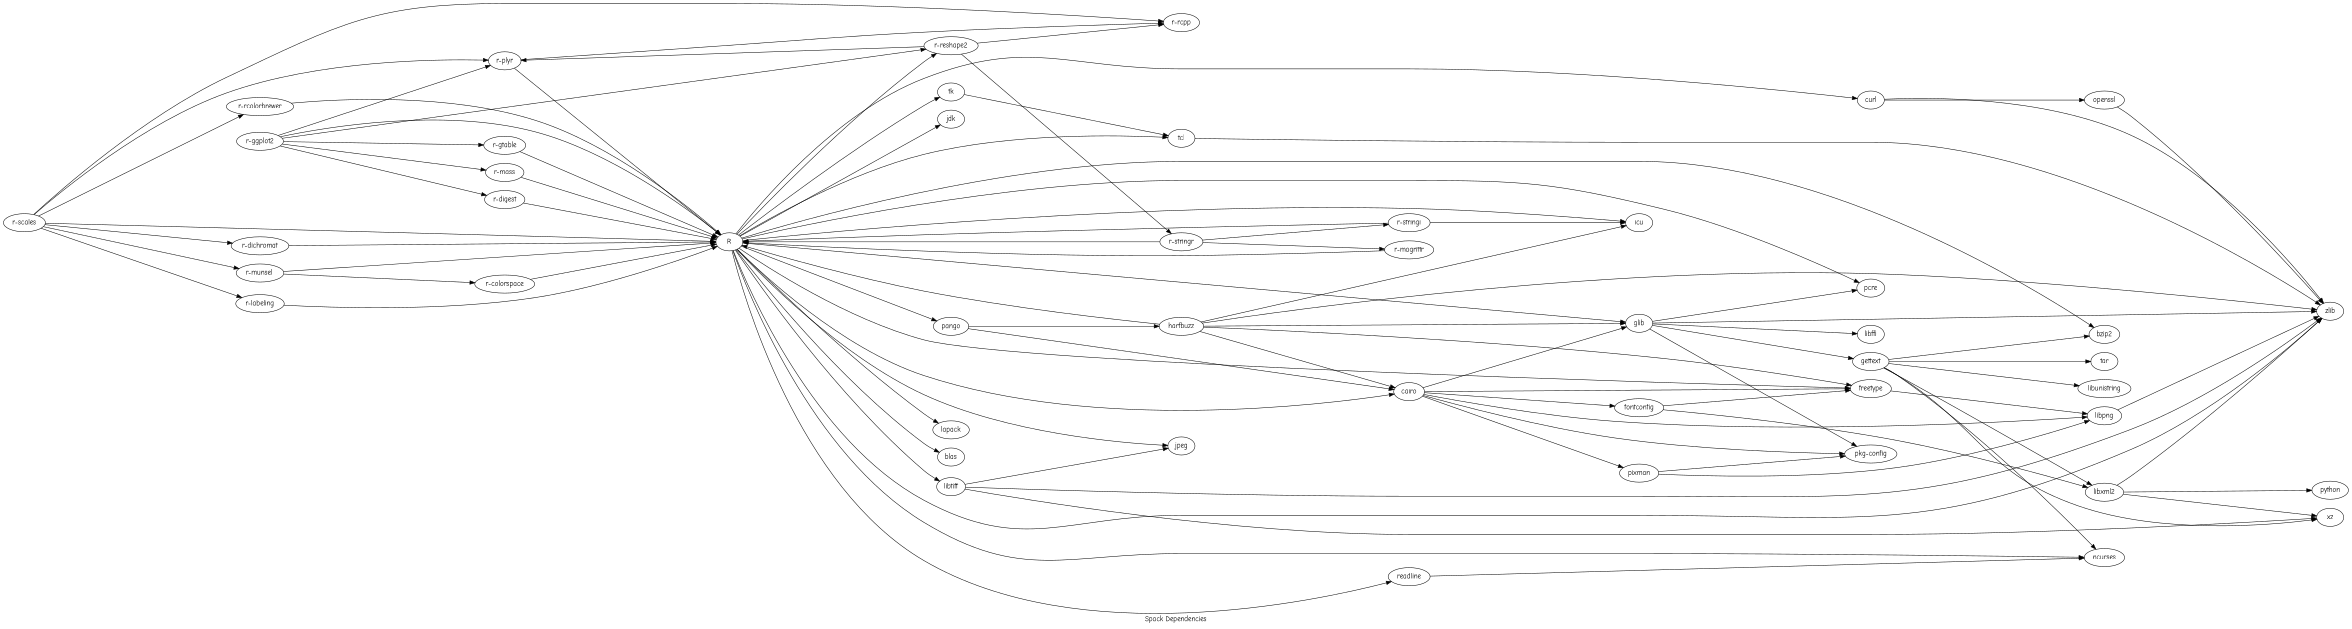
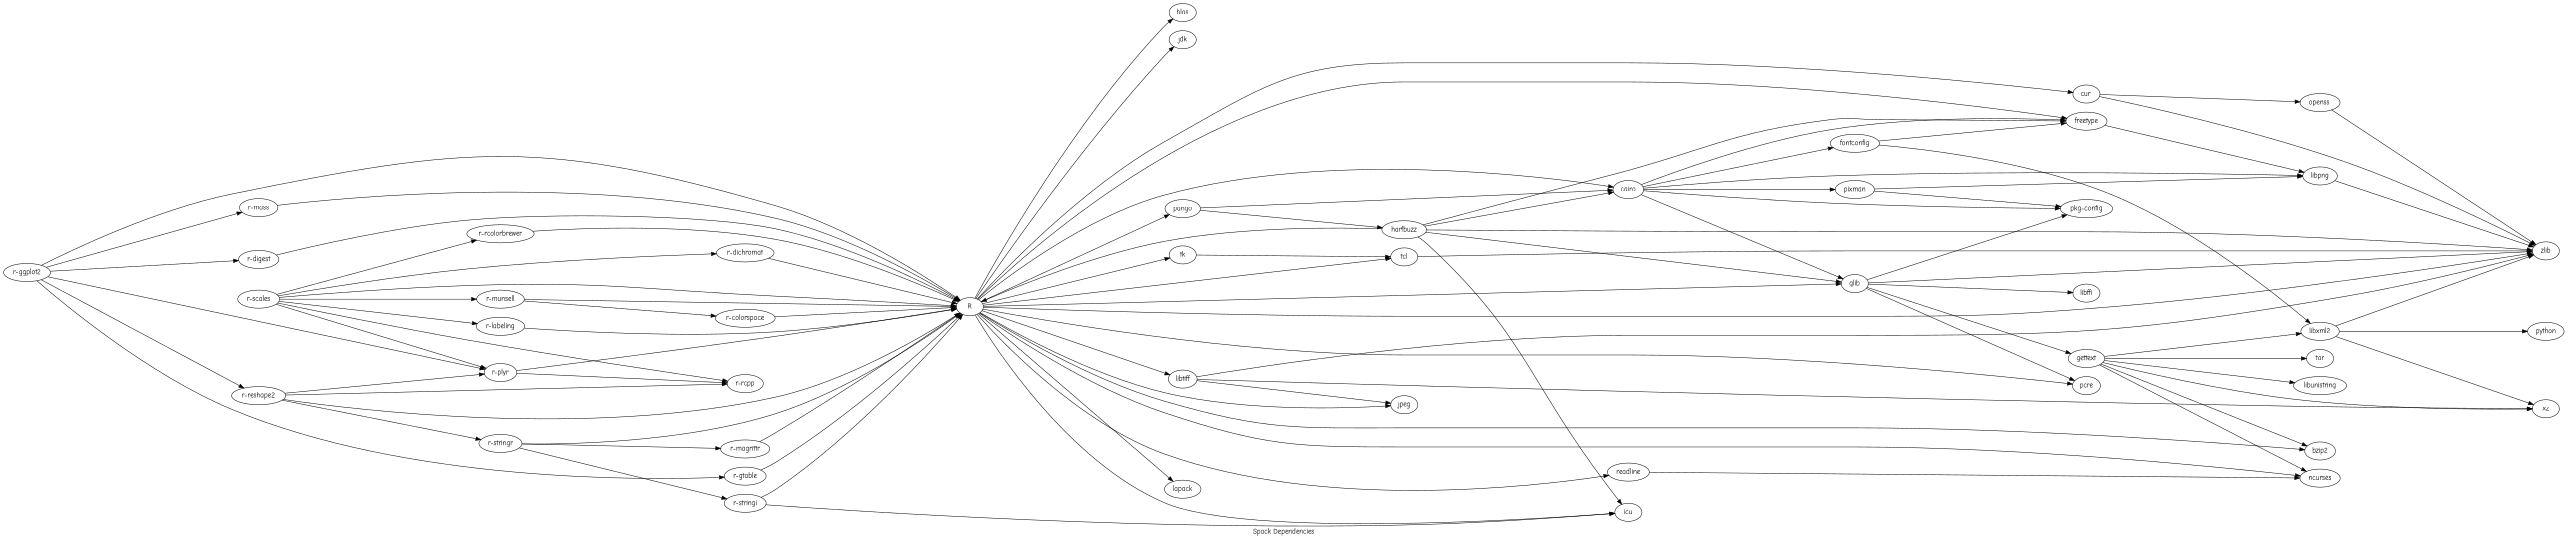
edge "R" -> "r-reshape2": reversed
